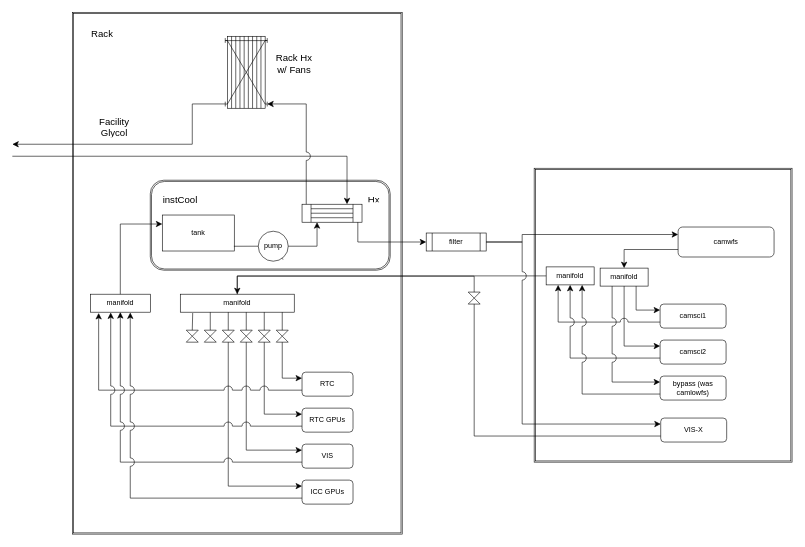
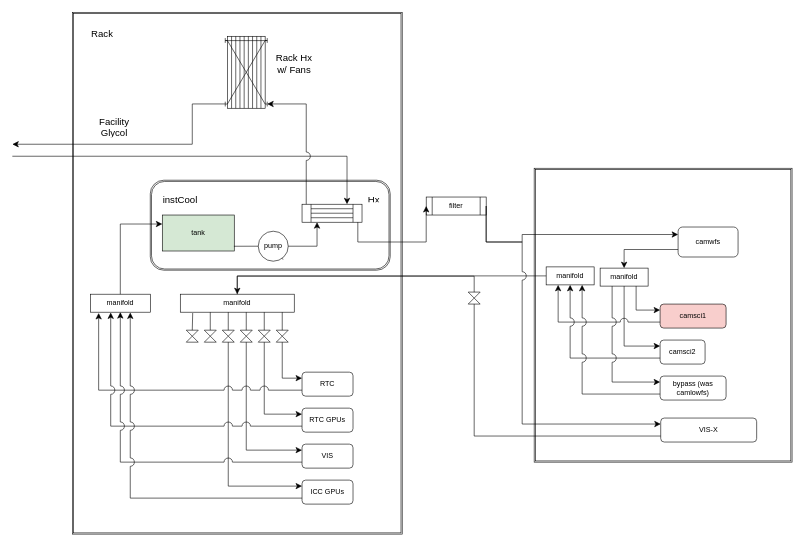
node "tank": fillcolor #ffffff -> #d5e8d4
node "filter": moved (456, 242) -> (456, 206)
node "camwfs": size 96x30 -> 60x30
node "camsci1": fillcolor #ffffff -> #f8cecc
node "camsci2": size 66x24 -> 45x24
node "VIS-X": size 66x24 -> 96x24
